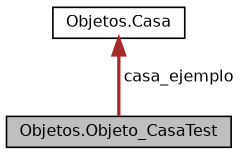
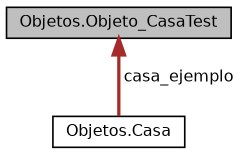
edge "Objetos.Objeto_CasaTest" -> "Objetos.Casa": reversed
